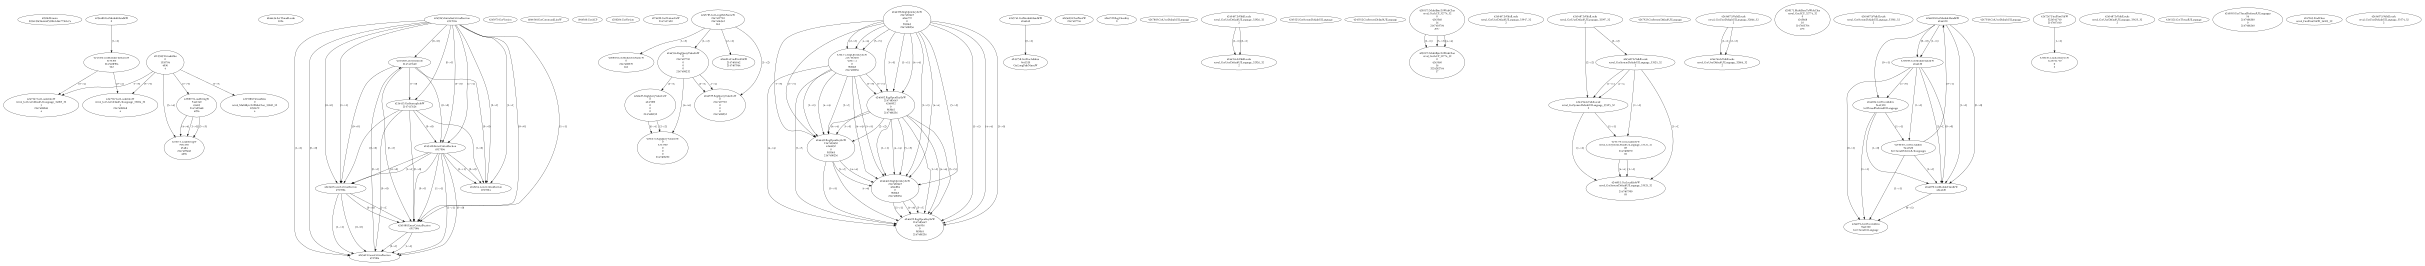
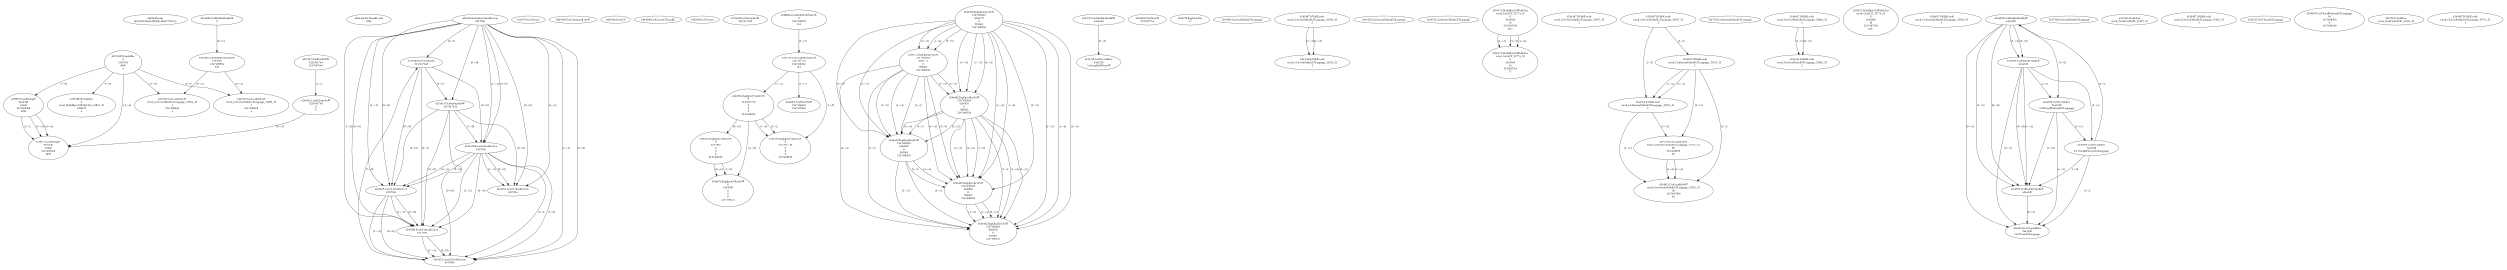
node "6844580.GetCurrentThreadId": added
node "4247263.FindClose retval_FindFirstFileW_33429_32": added
edge "4245785.GetLongPathNameW 2147407710 2147406542 261" -> "4248064.GetModuleFileNameW 0 2147408370 261": reversed
edge "4250188.GetSystemInfo 2147417660" -> "4245454.LeaveCriticalSection 6917004": removed, label "(0-->0)"
edge "4244018.GetModuleHandleW 4244120" -> "4244076.GetProcAddress 9441320 GetThreadUILanguage": added, label "(0-->1)"
edge "4248145.LoadLibraryExW 3224341740 0 2" -> "4250073.LoadStringW 9441340 65484 2147409468 4096": added, label "(0-->1)"
